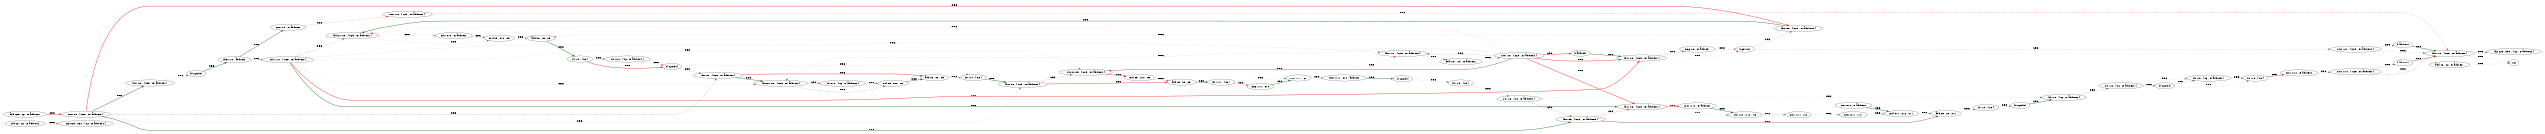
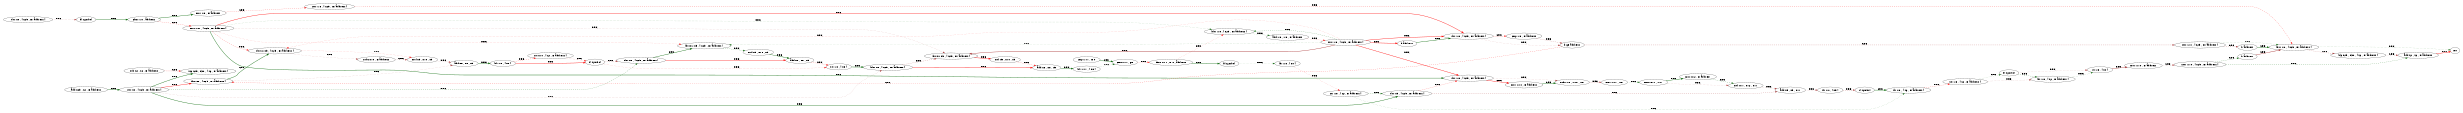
node "mov x10 , # address": label "mov x10 , # address" -> "subs x10 , # address"
edge "cbnz w0 , address" -> "mov w8 , # address": color brown -> darkgreen
node "b.ge stur": label "b.ge stur" -> "b.ge address"
edge "ldp x29 , x30 , [ sp , # address ]" -> "add sp , sp , # address": added, label "CFG"
edge "ldr w0 , [ x8 ]" -> "str x10 , [ sp , # address ]": label "CFG" -> "DFG"
edge "add sp , sp , # address" -> "ret": style dotted -> bold
edge "stur w10 , [ x29 , #- address ]" -> "ldur w0 , [ x29 , #- address ]": now "stur w10 , [ x29 , #- address ]" -> "add sp , sp , # address"
edge "cset w11 , ge" -> "tbnz w11 , # 0 , address": label "CFG" -> "DFG"
edge "sxtw x11 , w11" -> "mov x12 , # address": added, label "CFG"
node "ldr x10 , [ sp , # address ]": removed
edge "ldr w11 , [ x8 ]" -> "cmp w11 , # 0": removed, label "CFG"
edge "stur x0 , [ x29 , #- address ]" -> "ldur x0 , [ x29 , #- address ]": now "stur x0 , [ x29 , #- address ]" -> "stp x29 , x30 , [ sp , # address ]"
edge "mov x12 , # address" -> "mul x11 , x12 , x11": style bold -> dashed
edge "add x29 , sp , # address" -> "stur x0 , [ x29 , #- address ]": color red -> darkgreen
edge "mul x11 , x12 , x11" -> "add x9 , x9 , x11": color darkgreen -> brown
node "ldur w8 , w10 , w8": label "ldur w8 , w10 , w8" -> "subs w8 , w10 , w8"
edge "ldur x9 , [ x29 , #- address ]" -> "add x9 , x9 , x11": style bold -> dashed
